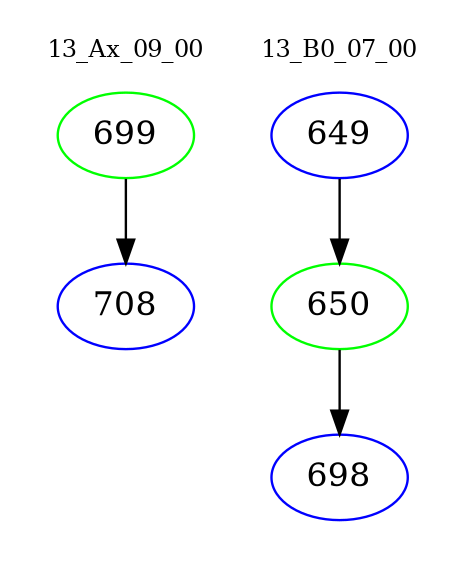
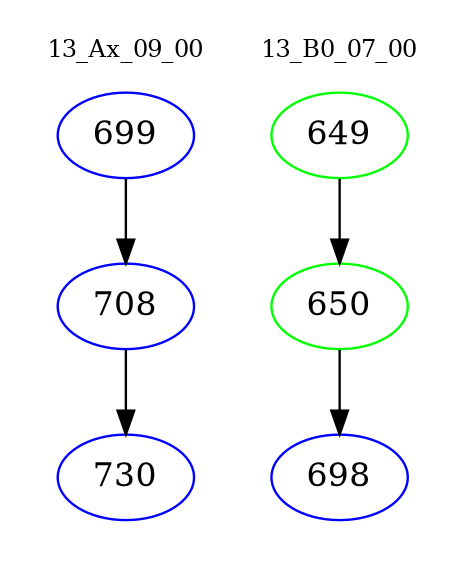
node "699": color green -> blue
node "649": color blue -> green
node "730": added
